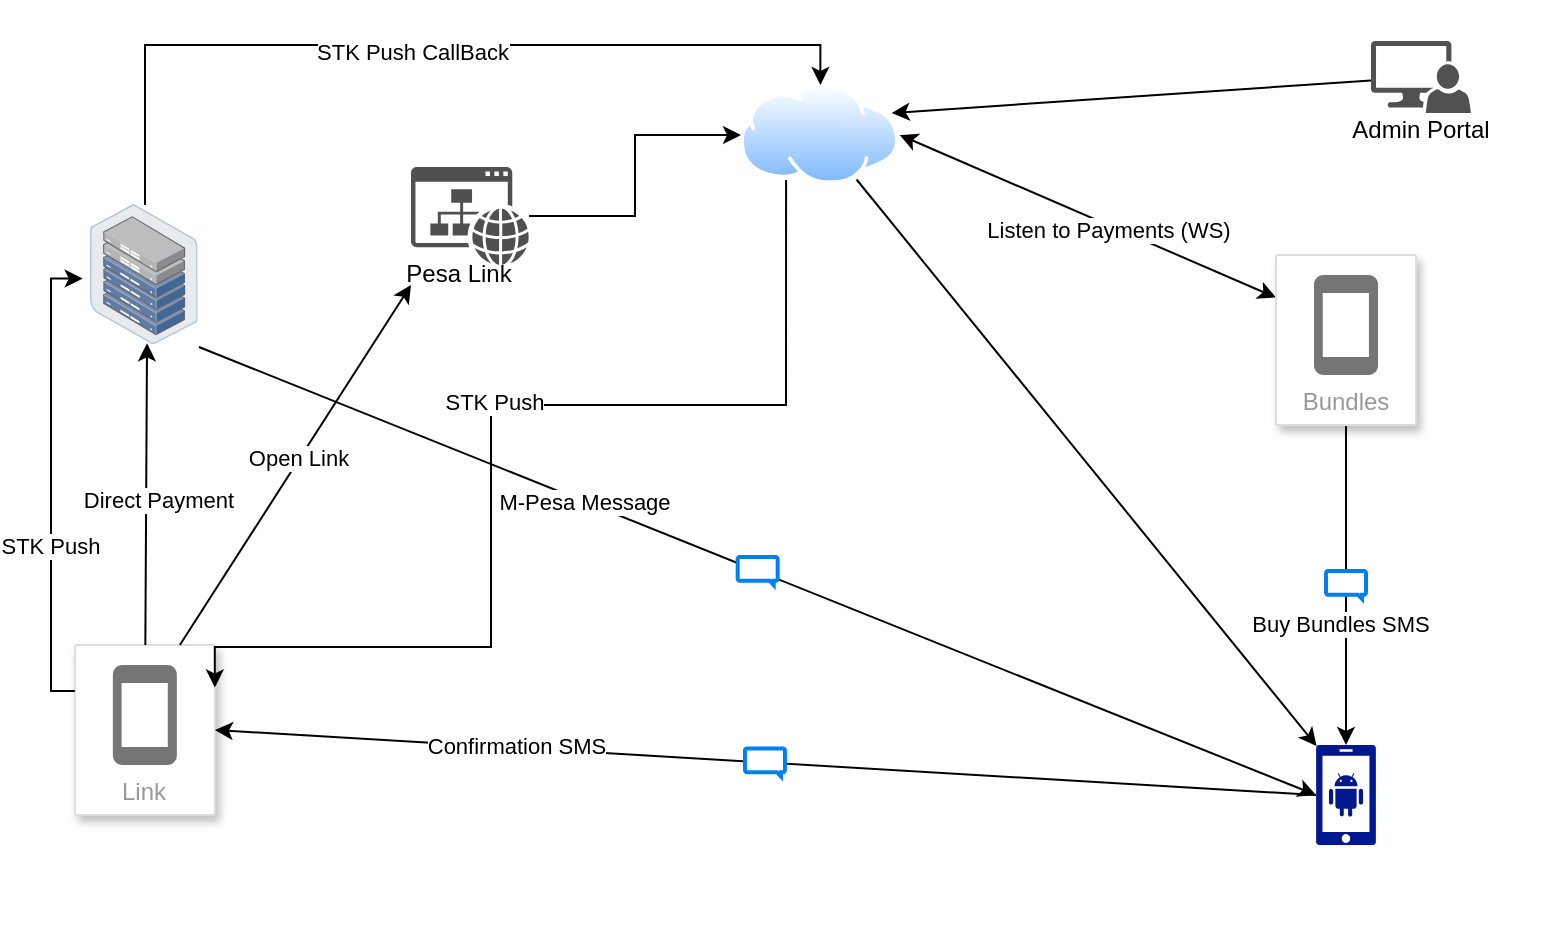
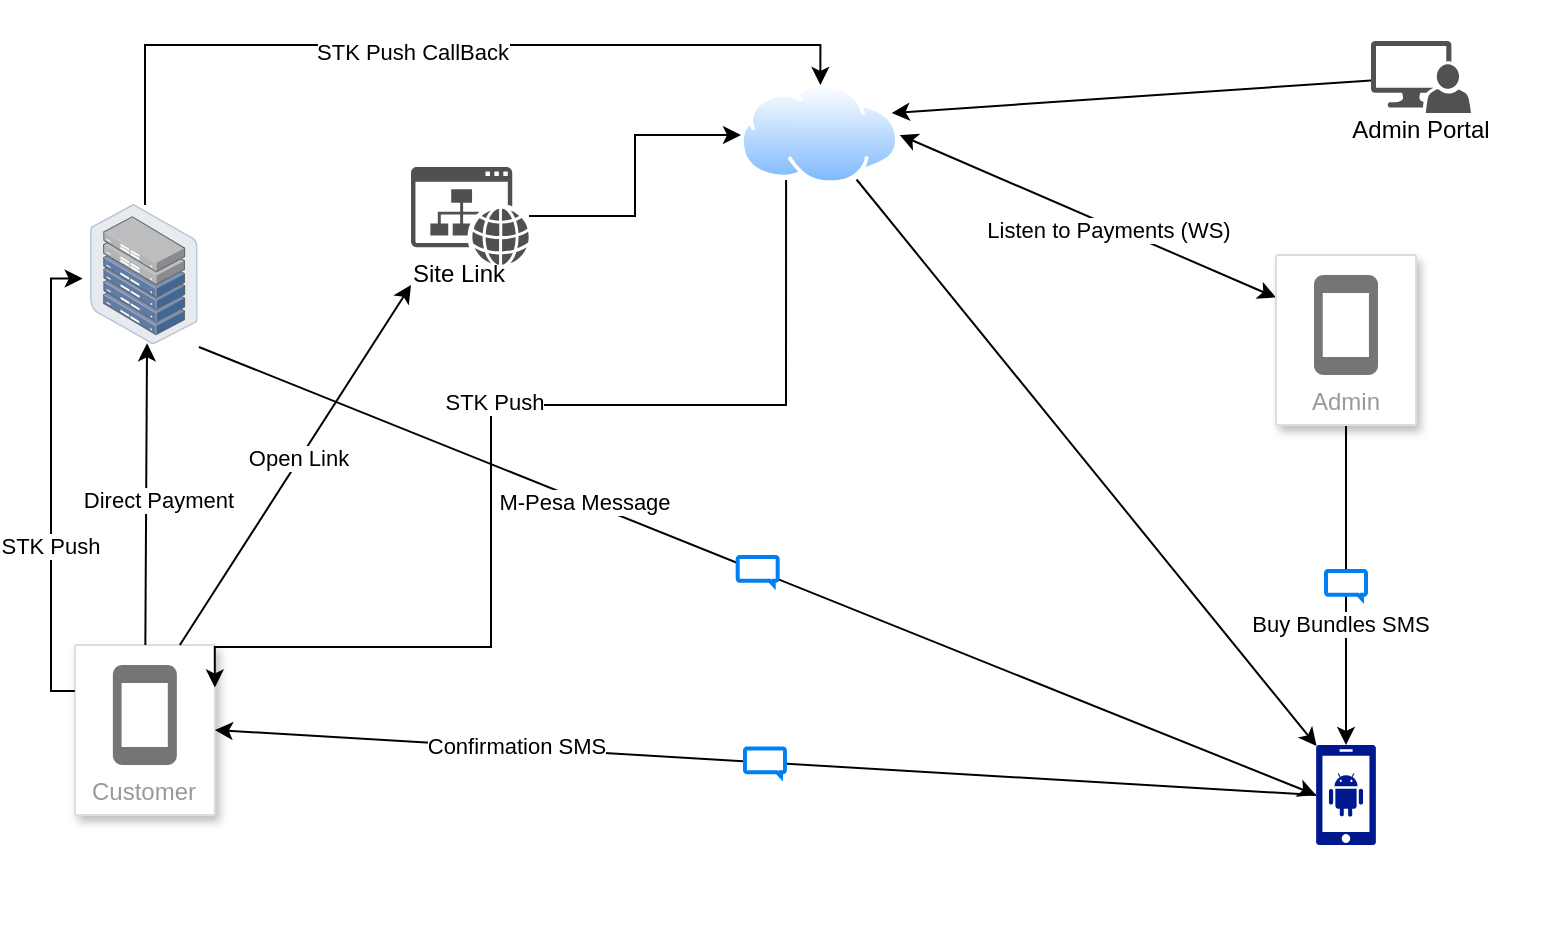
node "Pesa Link": label "Pesa Link" -> "Site Link"
node "Bundles": label "Bundles" -> "Admin"
node "Link": label "Link" -> "Customer"
